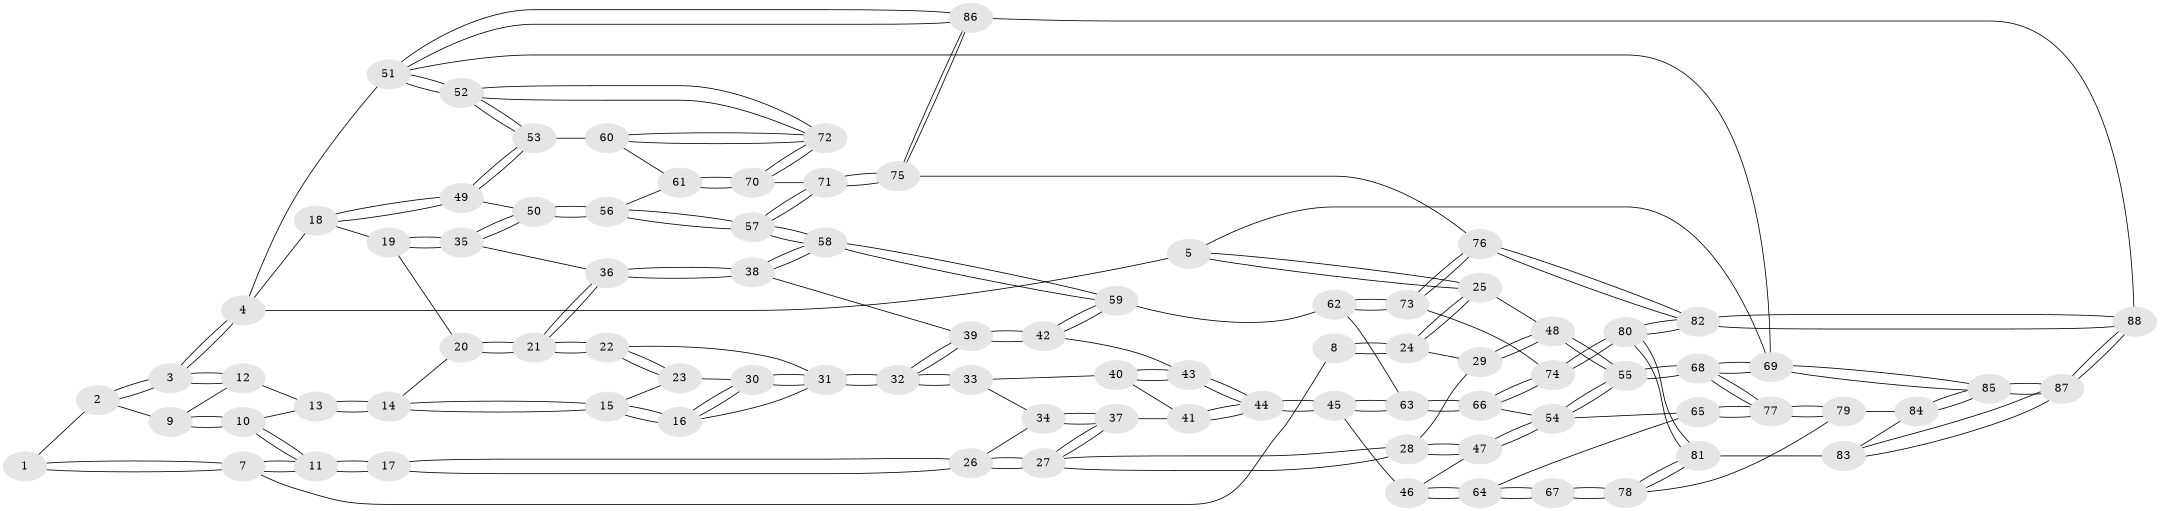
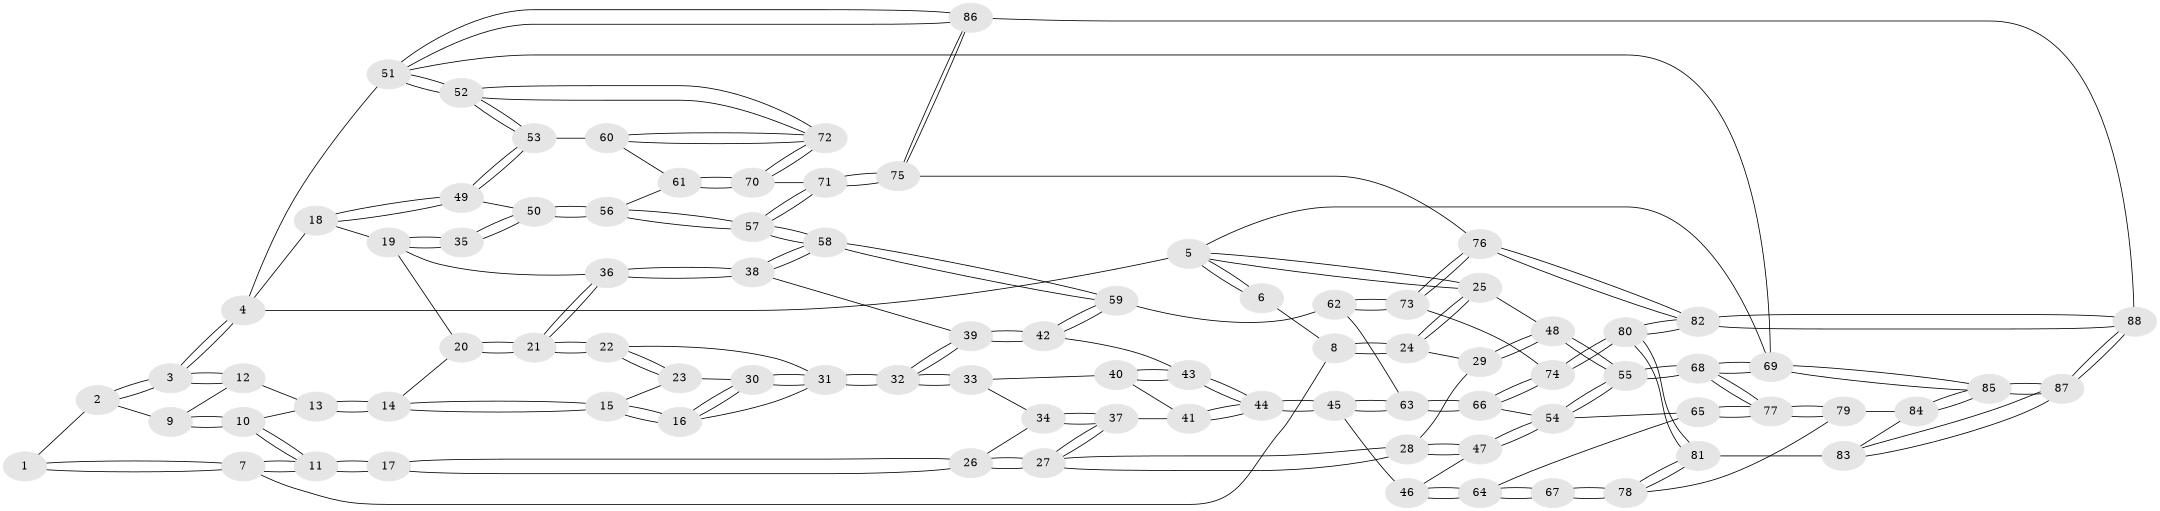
edge "35" -- "36": now "19" -- "36"
node "6": added
